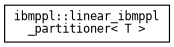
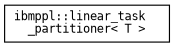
node "ibmppl::linear_ibmppl _partitioner< T >": label "ibmppl::linear_ibmppl _partitioner< T >" -> "ibmppl::linear_task _partitioner< T >"
